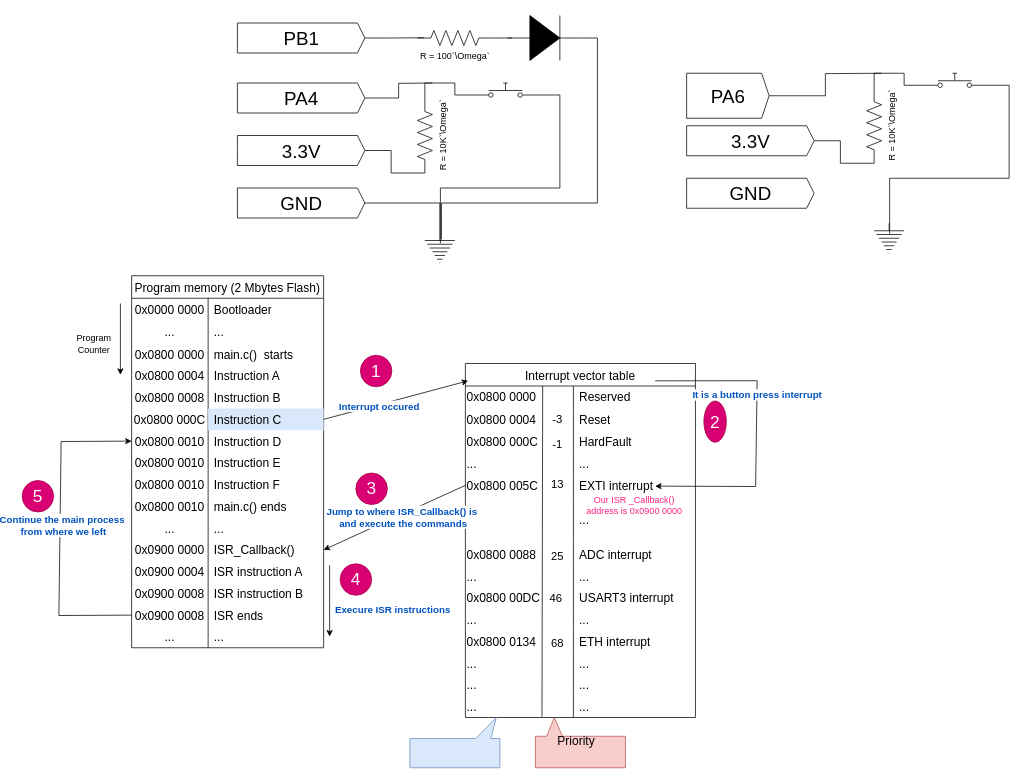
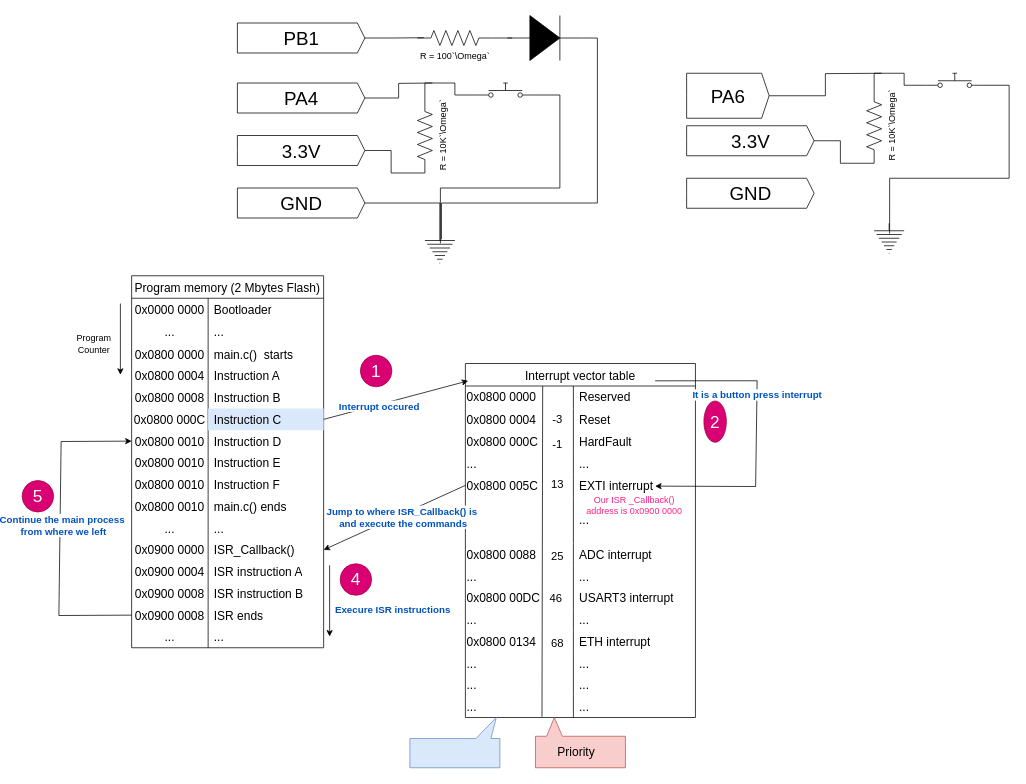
node "3": removed
node "Priority": moved (576, 741) -> (576, 752)
